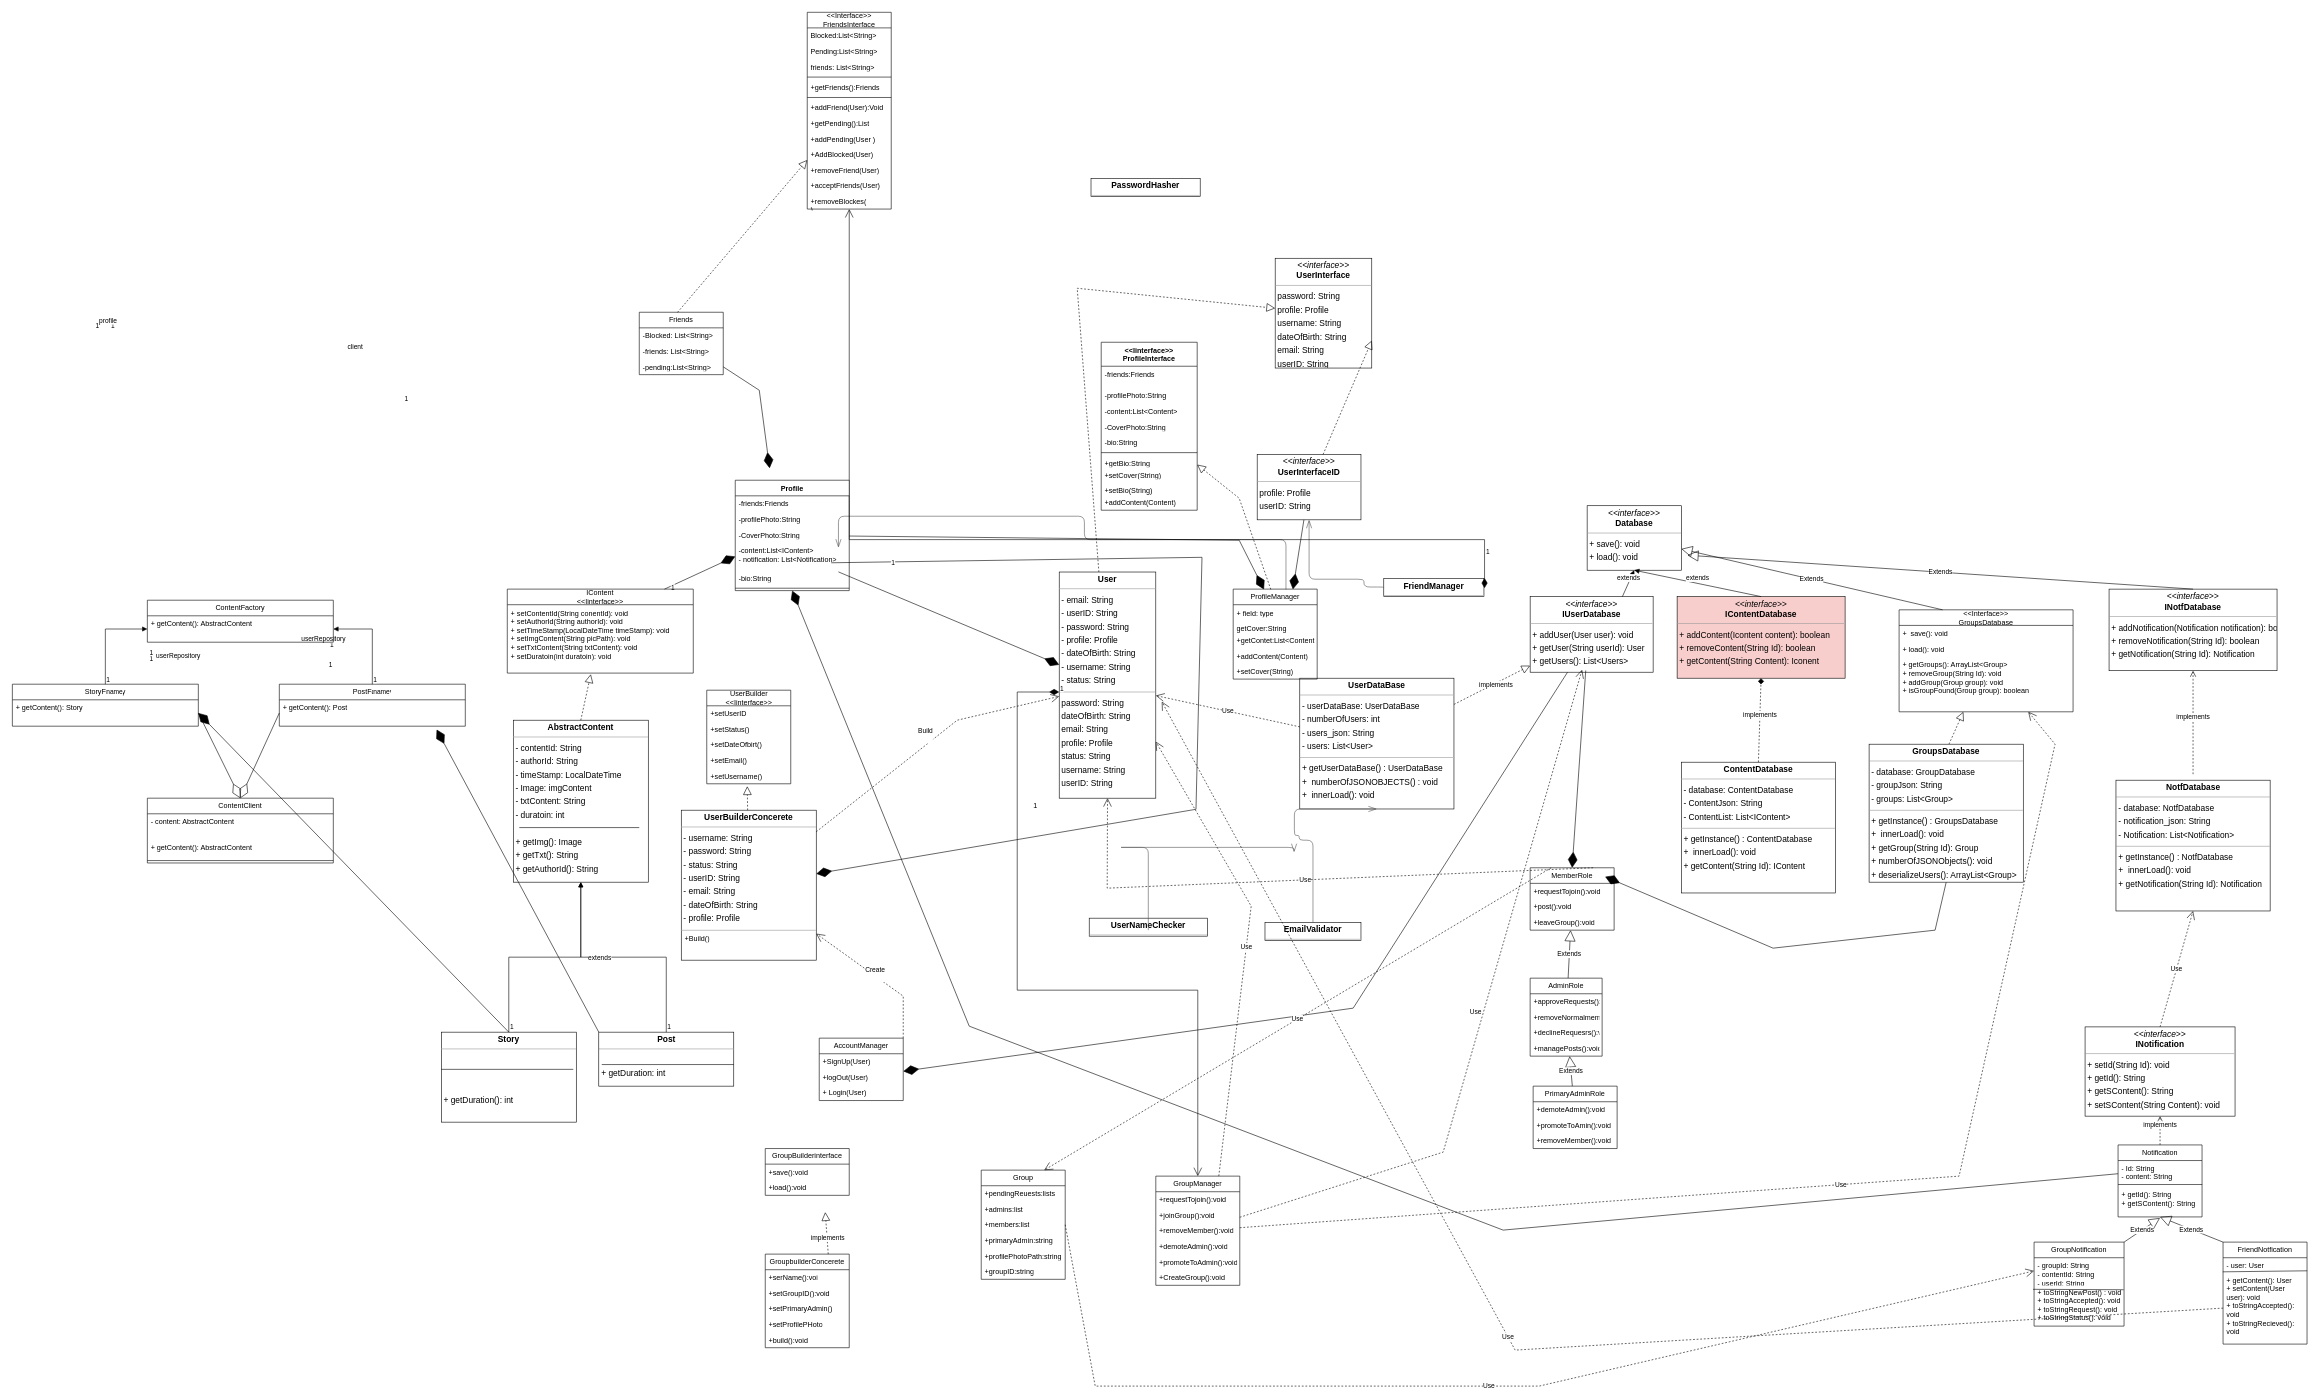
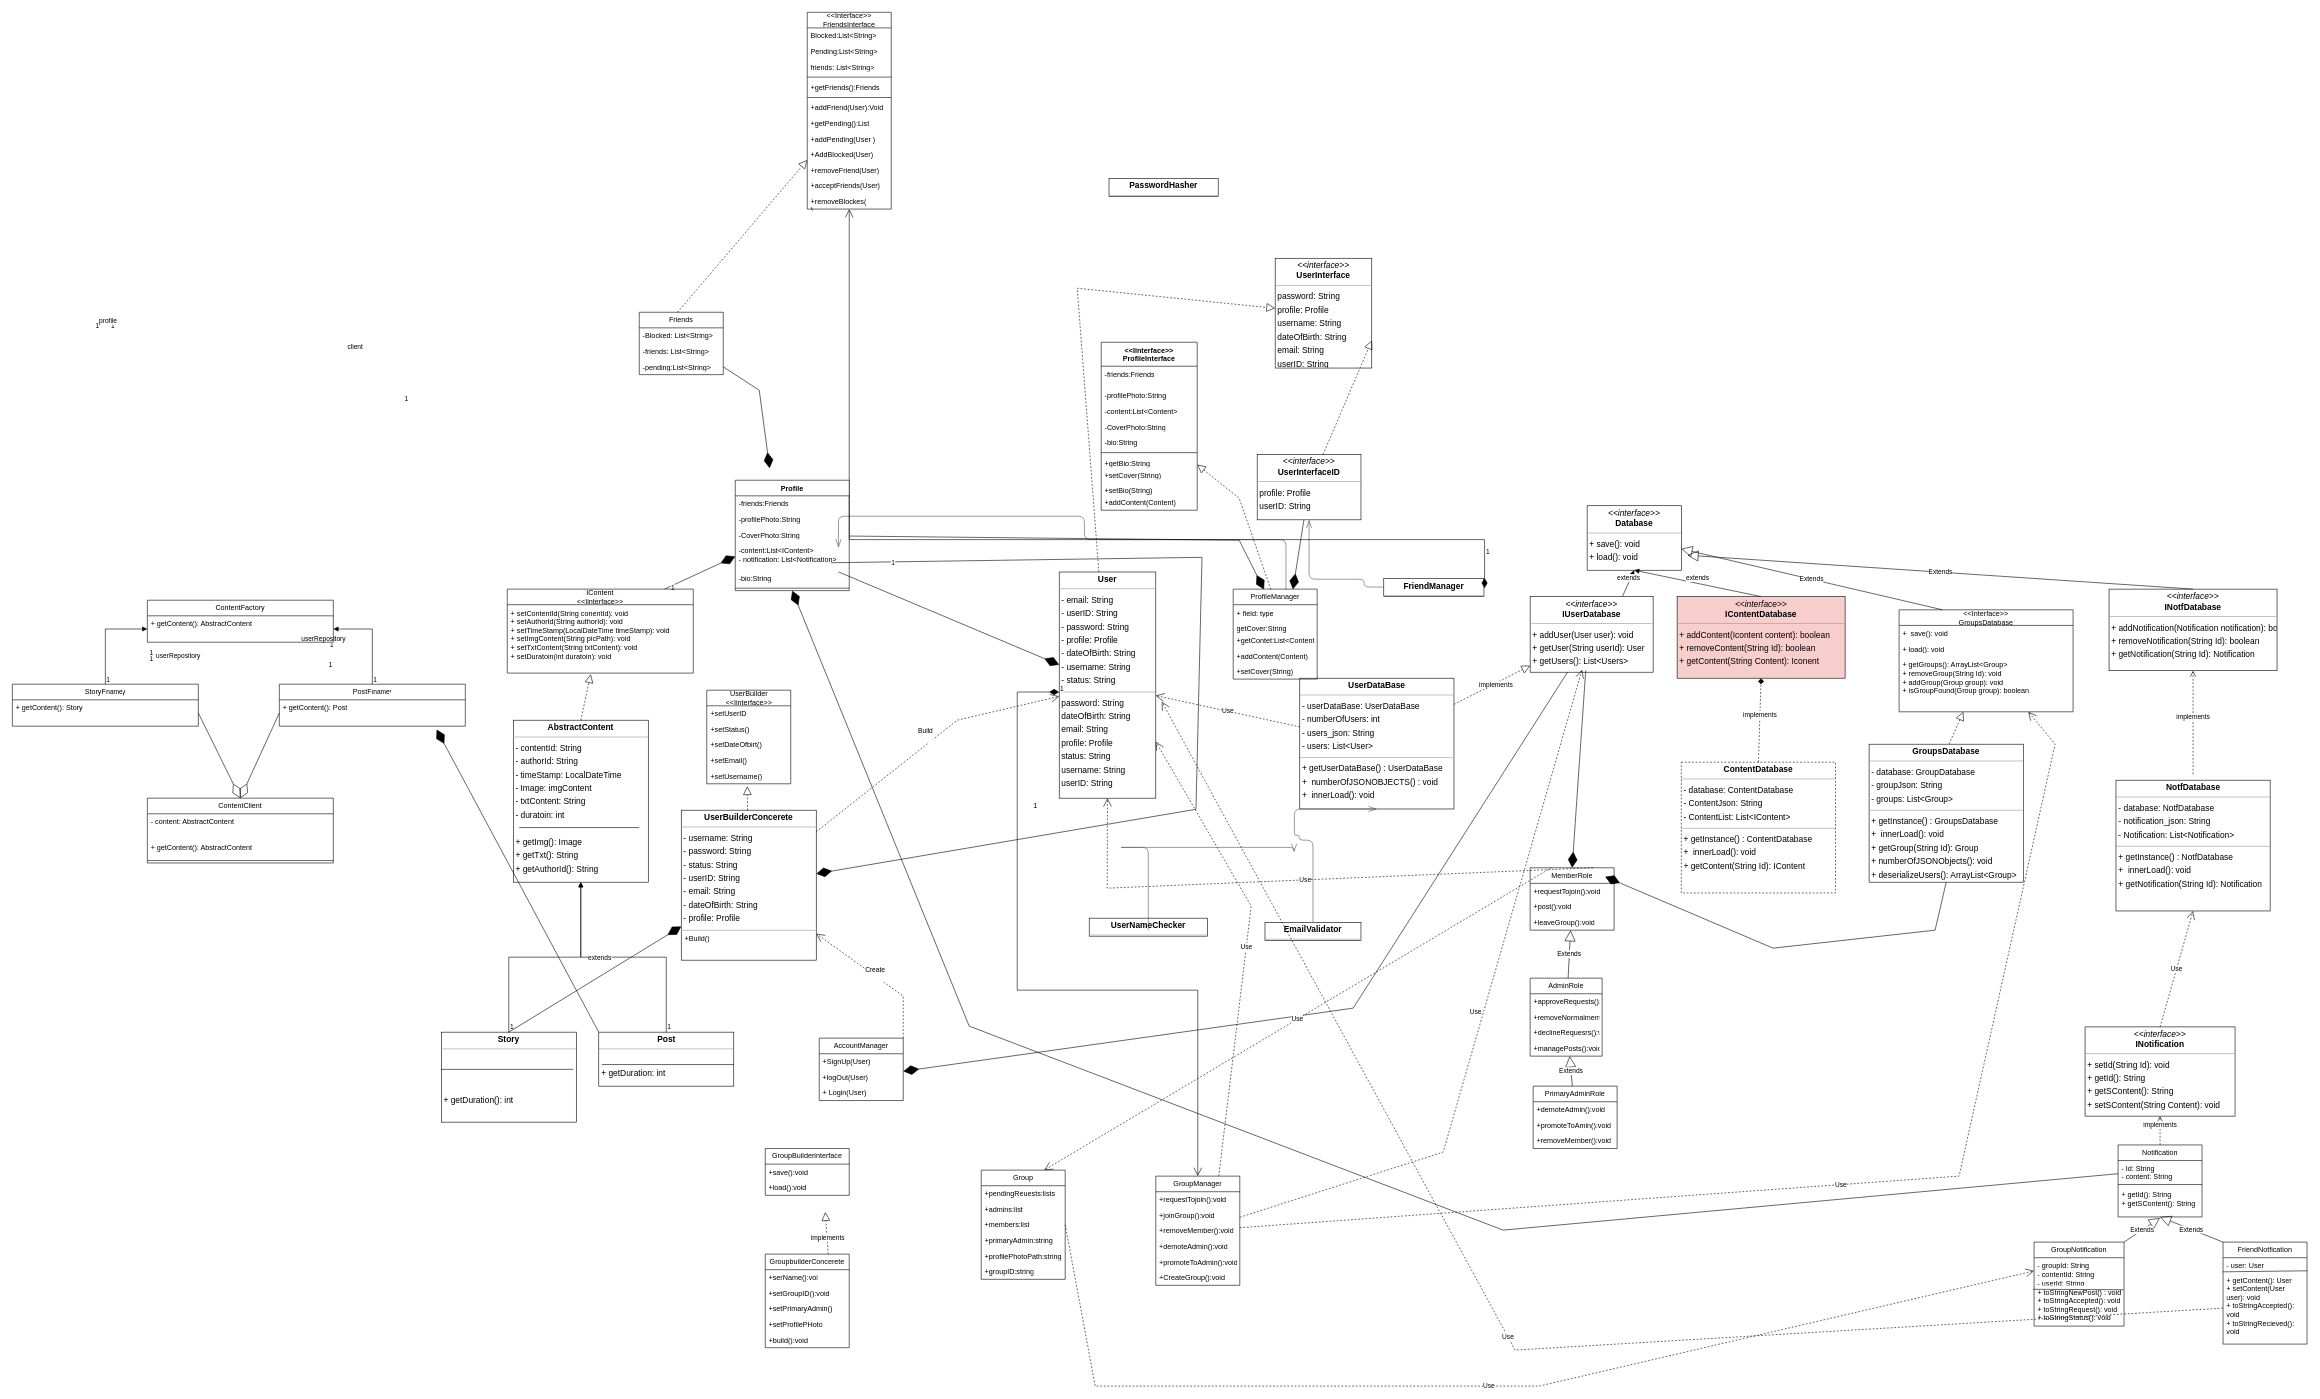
node "PasswordHasher": moved (1146, 188) -> (1164, 188)
node "ContentDatabase - database: ContentDatabase - ContentJson: String - ContentList: List<IContent> + getInstance() : ContentDatabase + innerLoad(): void + getContent(String Id): IContent": style solid -> dashed
edge "Story + getDuration(): int" -> "+ getContent(): Story": now "Story + getDuration(): int" -> "UserBuilderConcerete - username: String - password: String - status: String - userID: String - email: String - dateOfBirth: String - profile: Profile"
